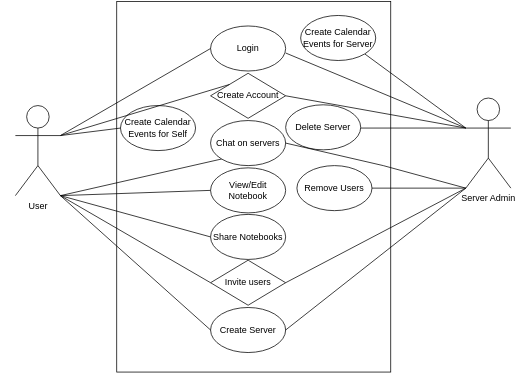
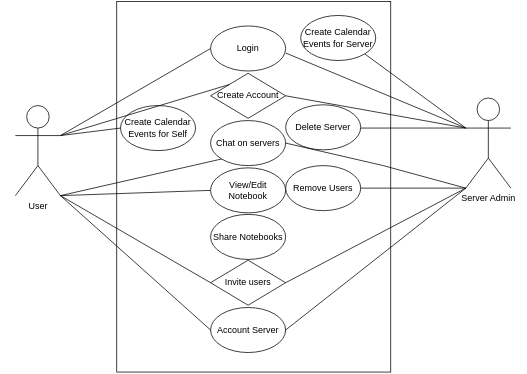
node "Remove Users": moved (334, 188) -> (323, 188)
edge "User" -- "Share Notebooks": removed
node "Create Server": label "Create Server" -> "Account Server"
